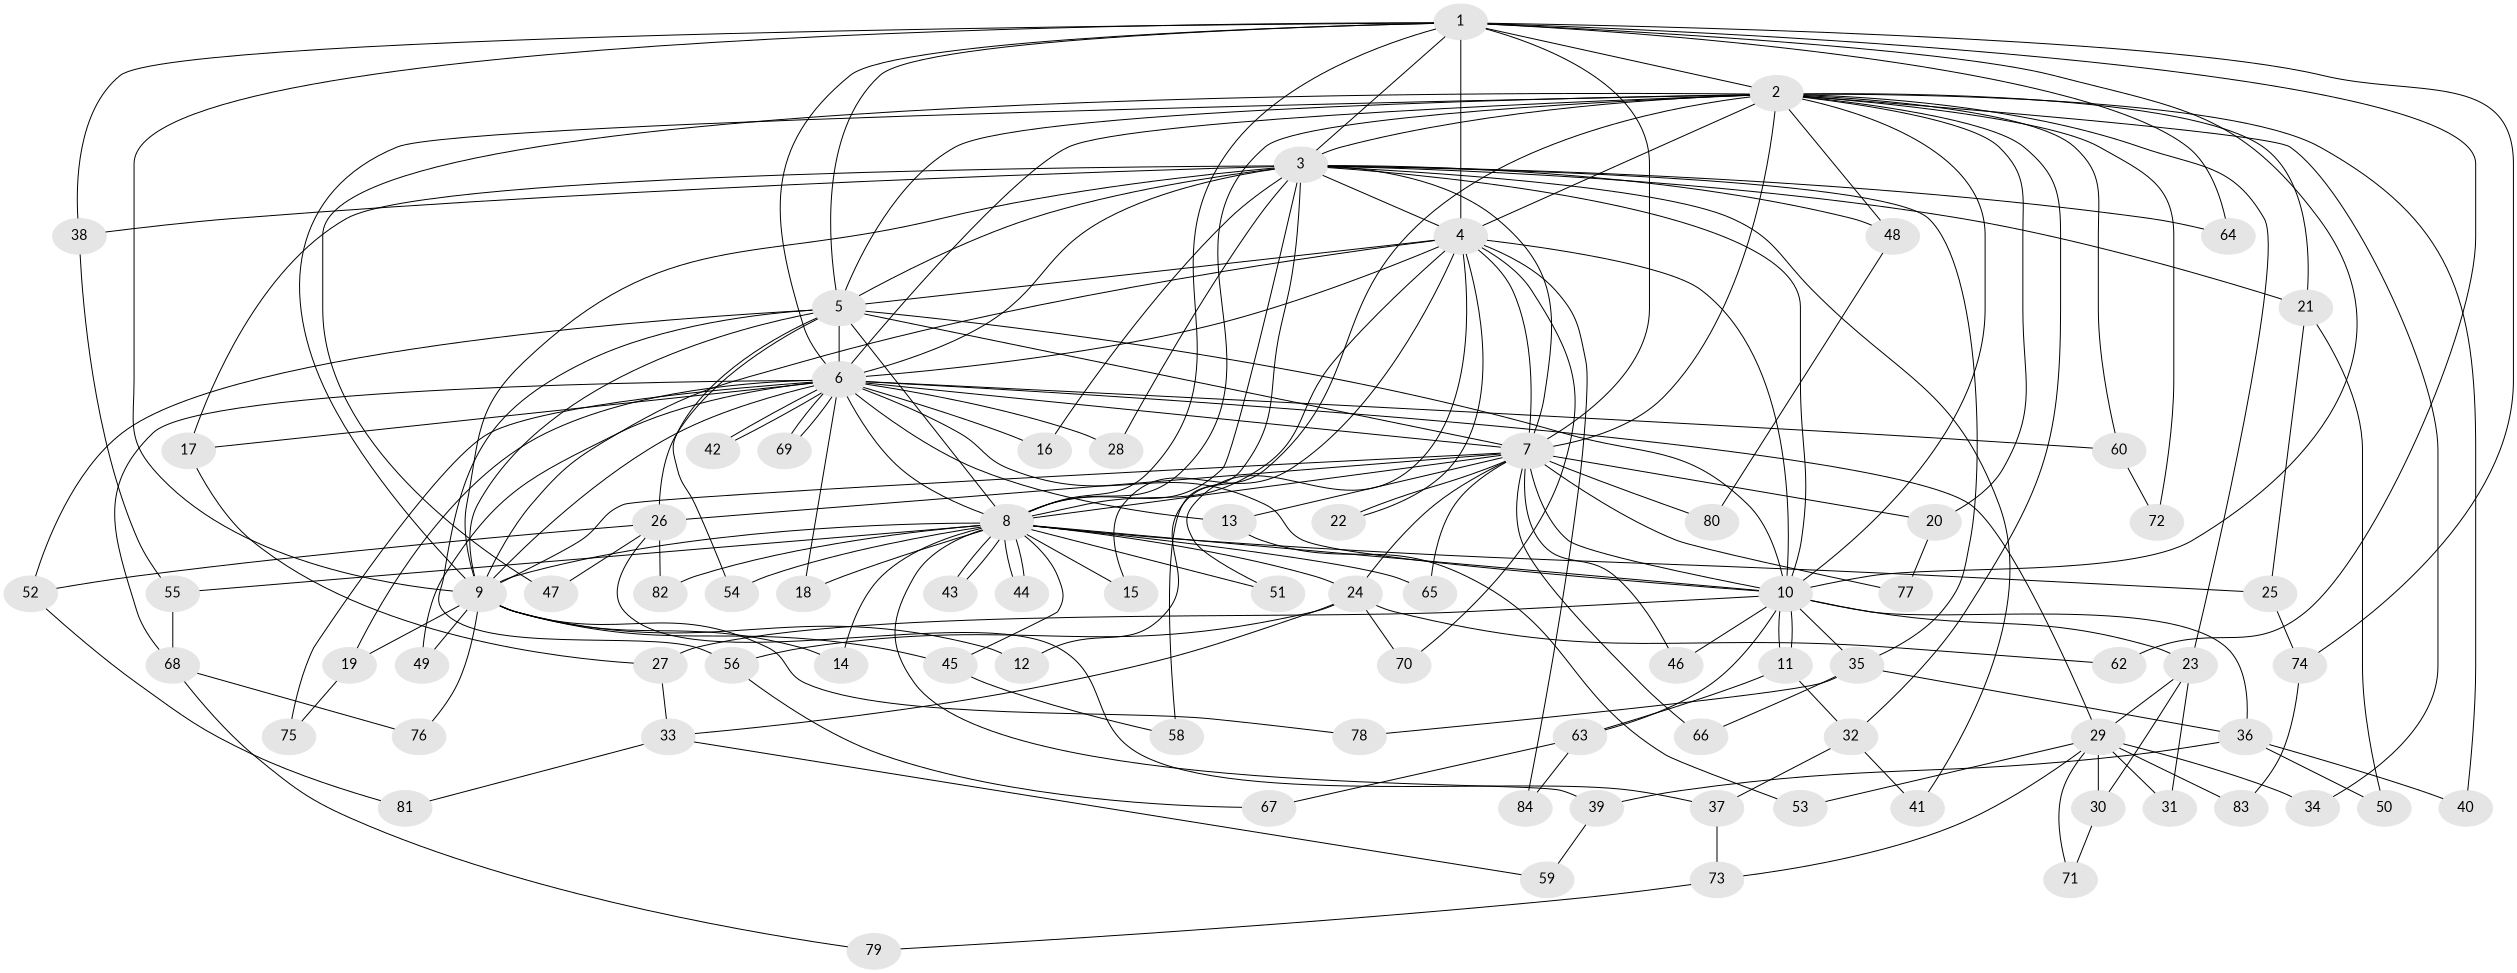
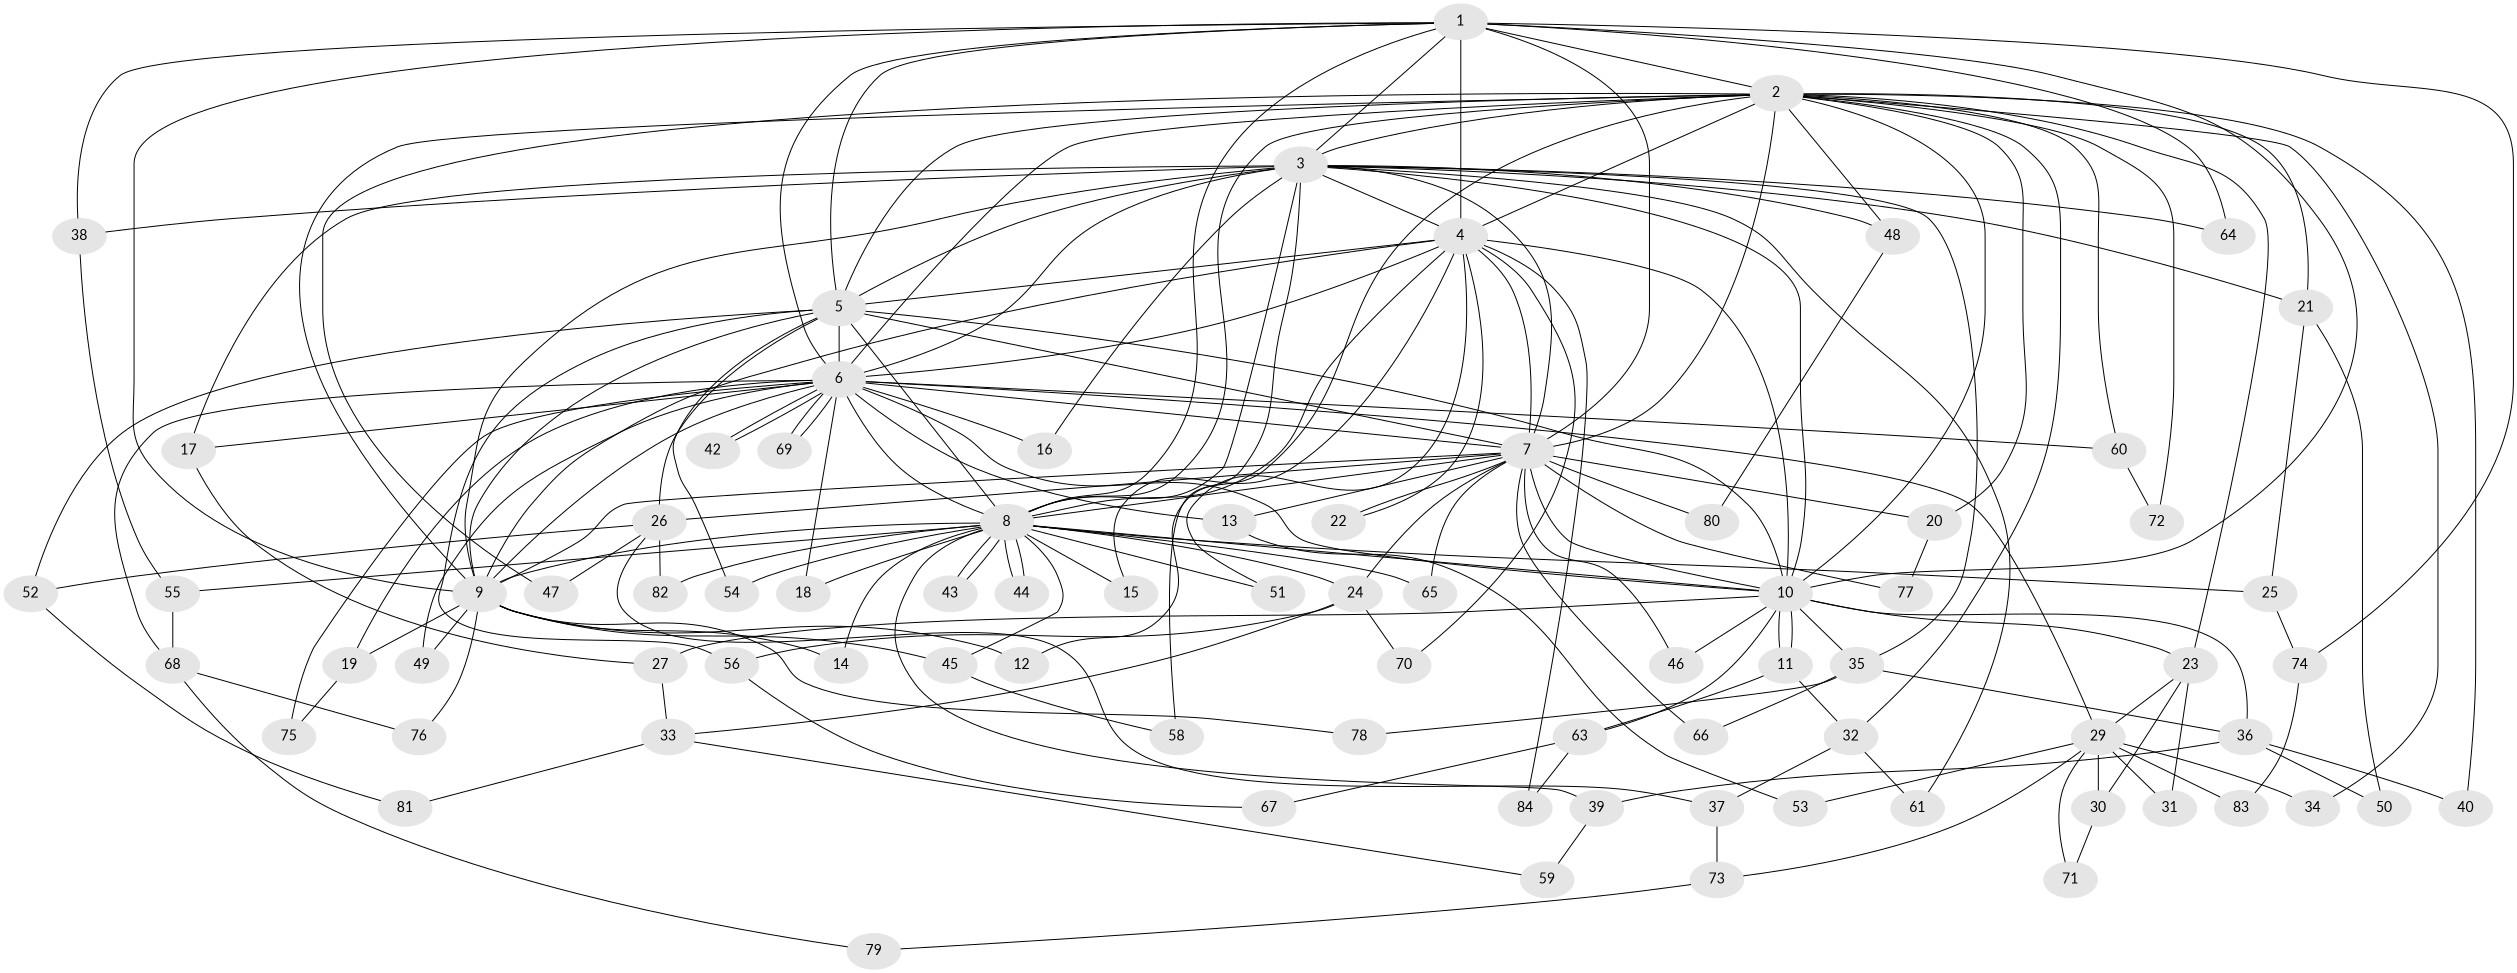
node "28": removed
node "62": removed
node "41": label "41" -> "61"
